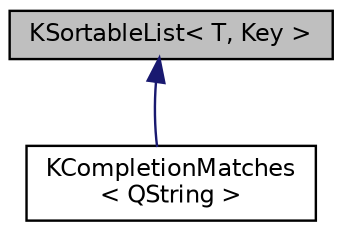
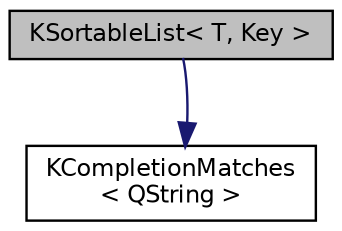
edge "KCompletionMatches < QString >" -> "KSortableList< T, Key >": reversed
